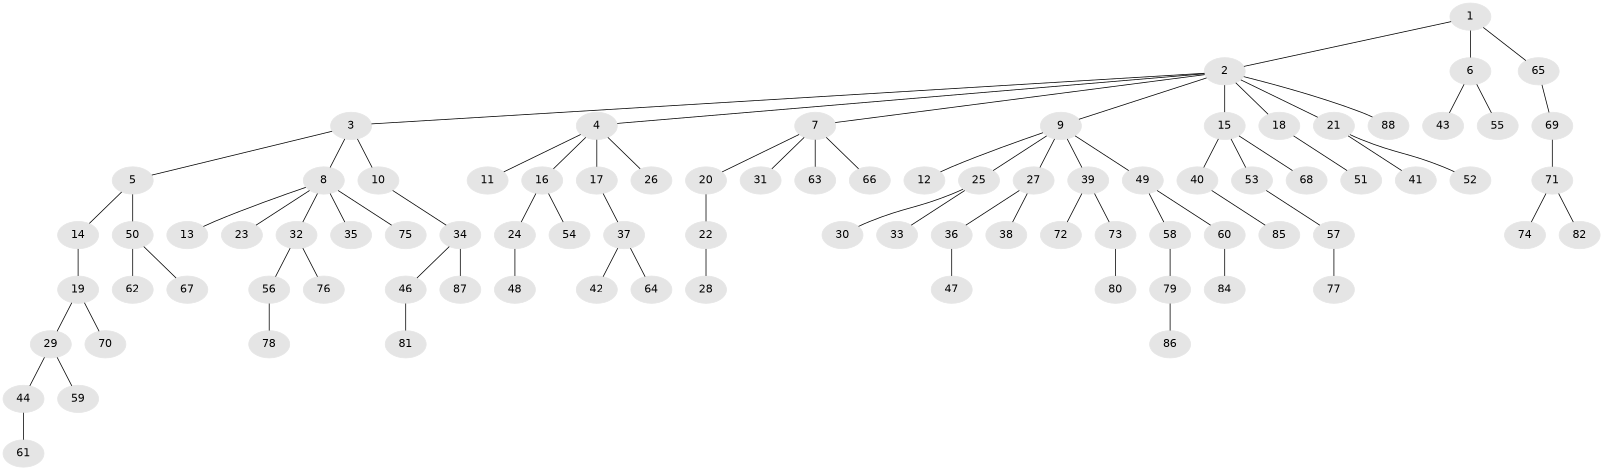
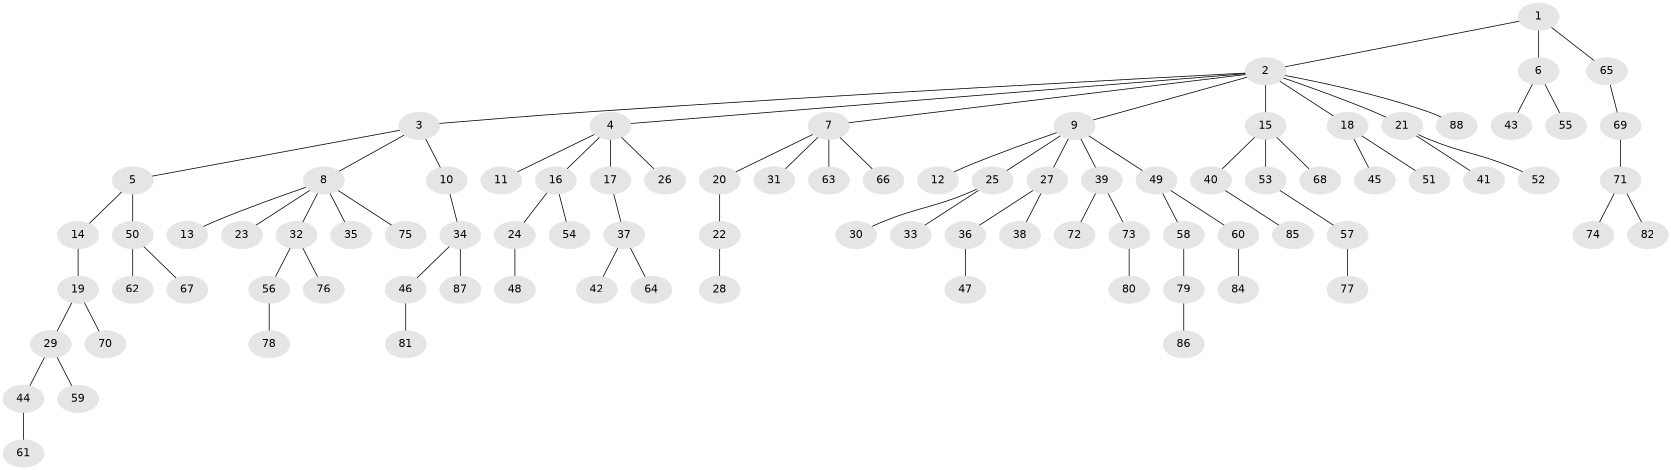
node "45": added
